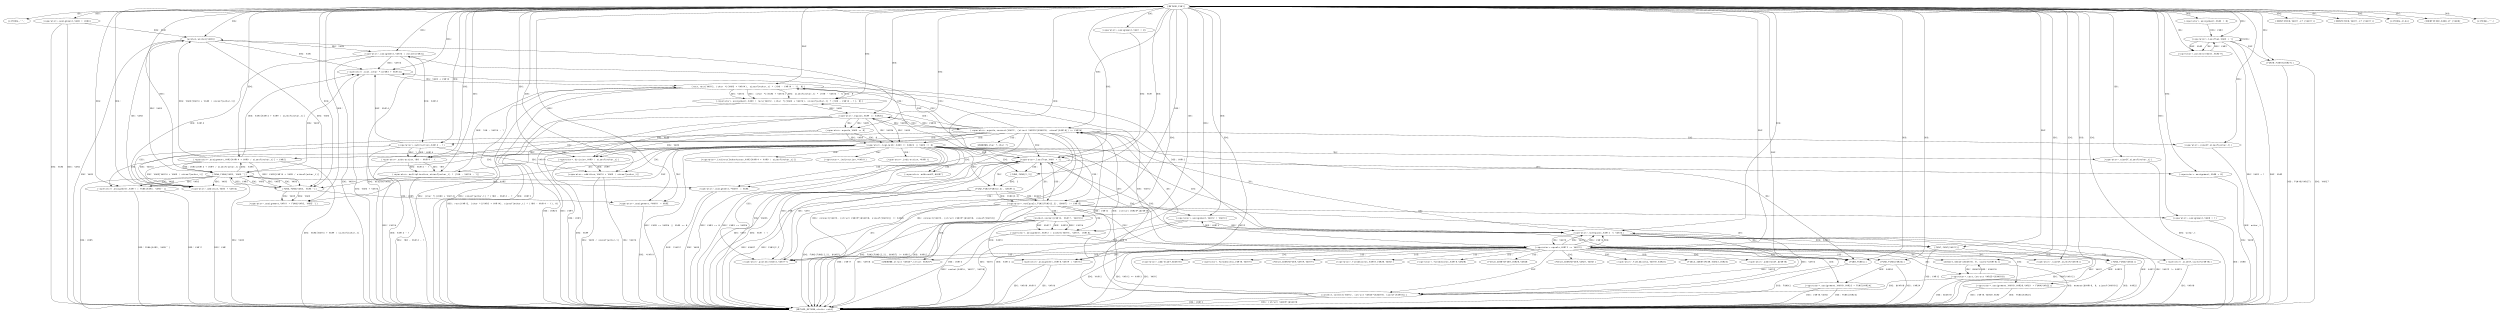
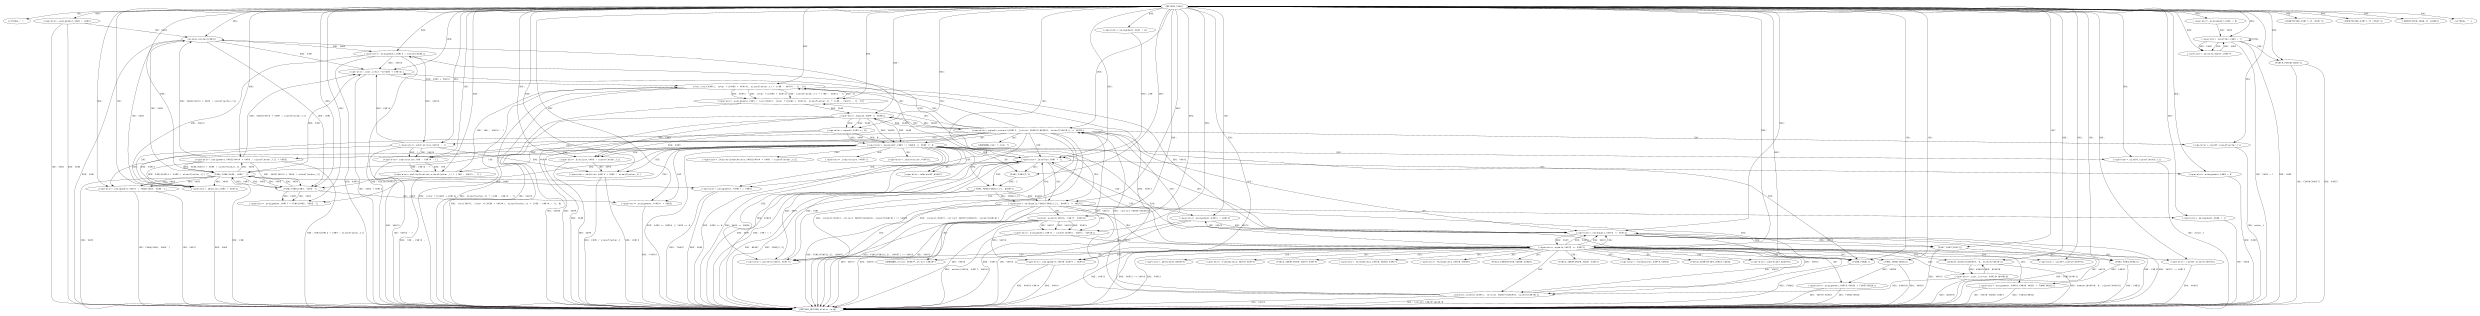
node "(LITERAL,0,do)": removed
